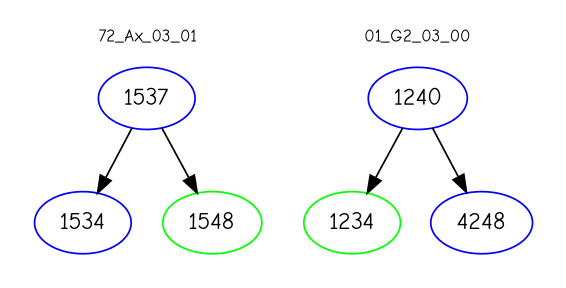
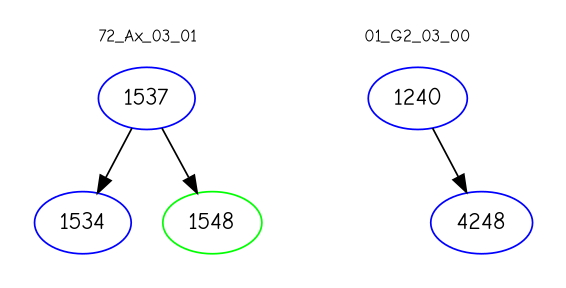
node "1234": removed
